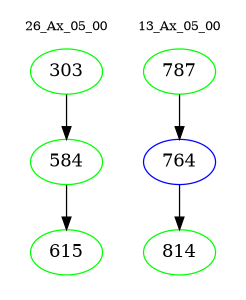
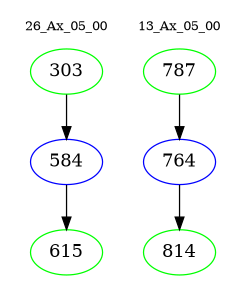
node "584": color green -> blue
